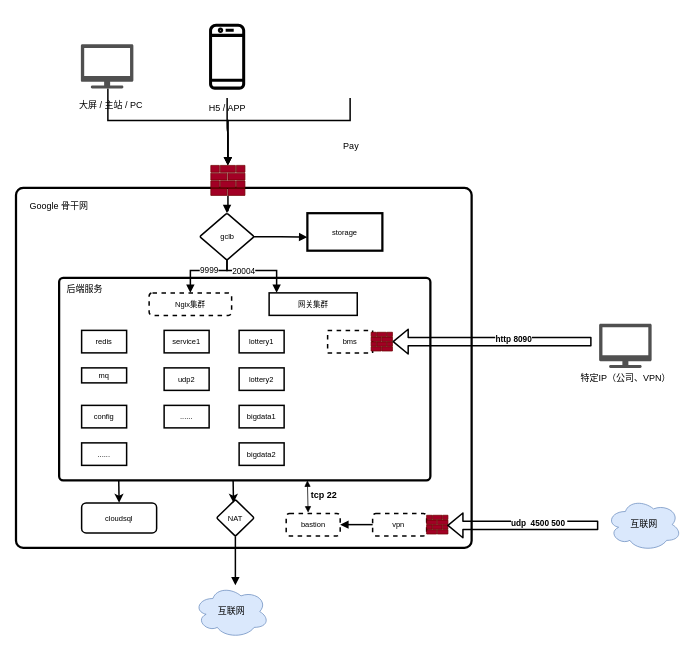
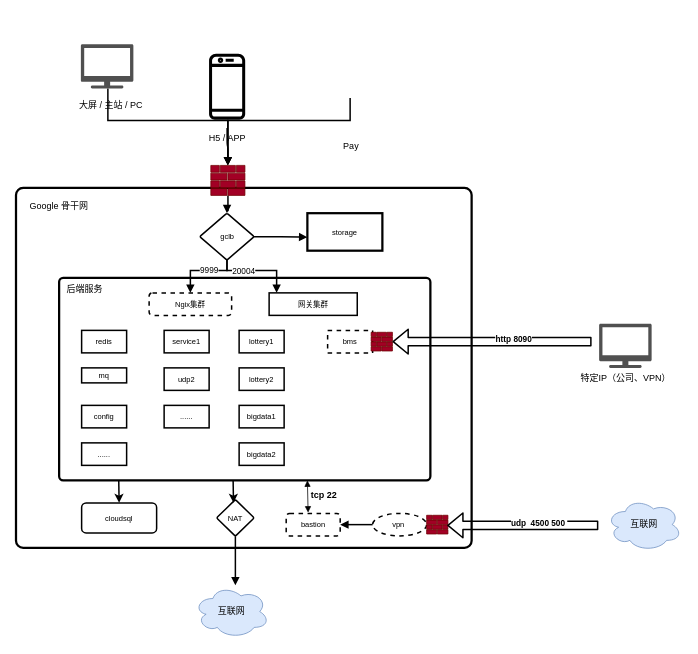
node "H5 / APP": moved (227, 57) -> (227, 87)
node "vpn": shape rounded rectangle -> ellipse
